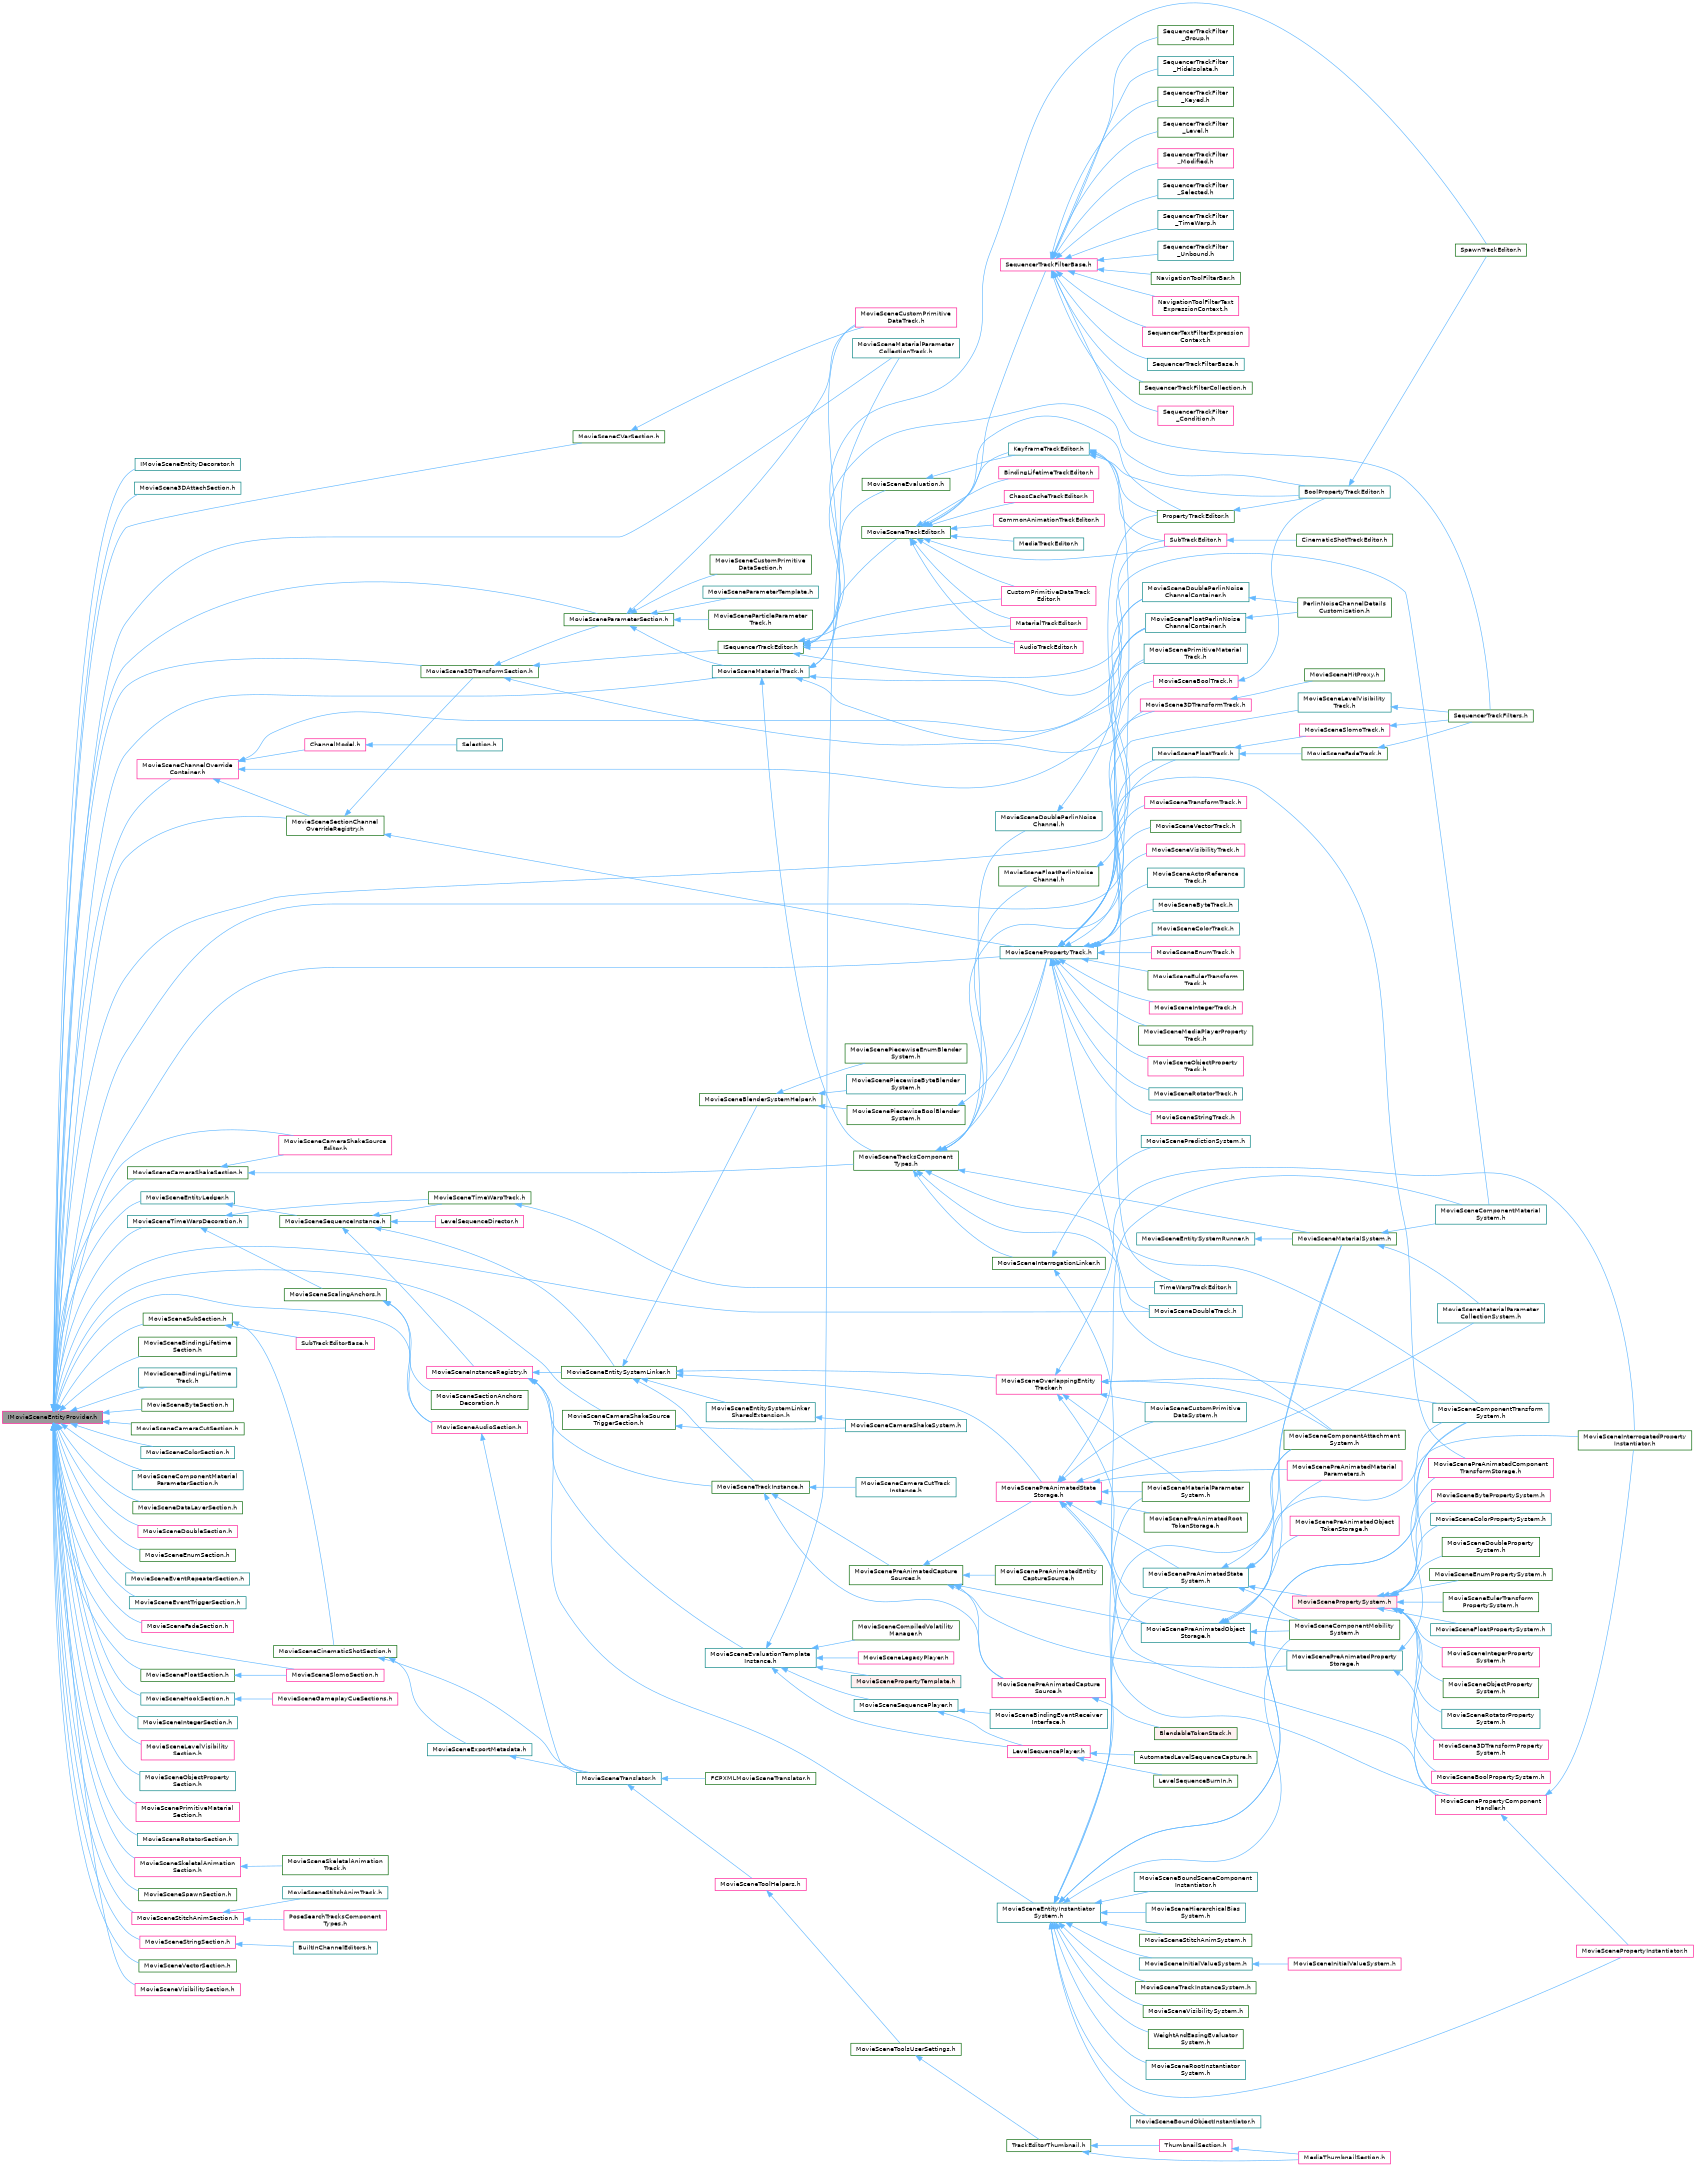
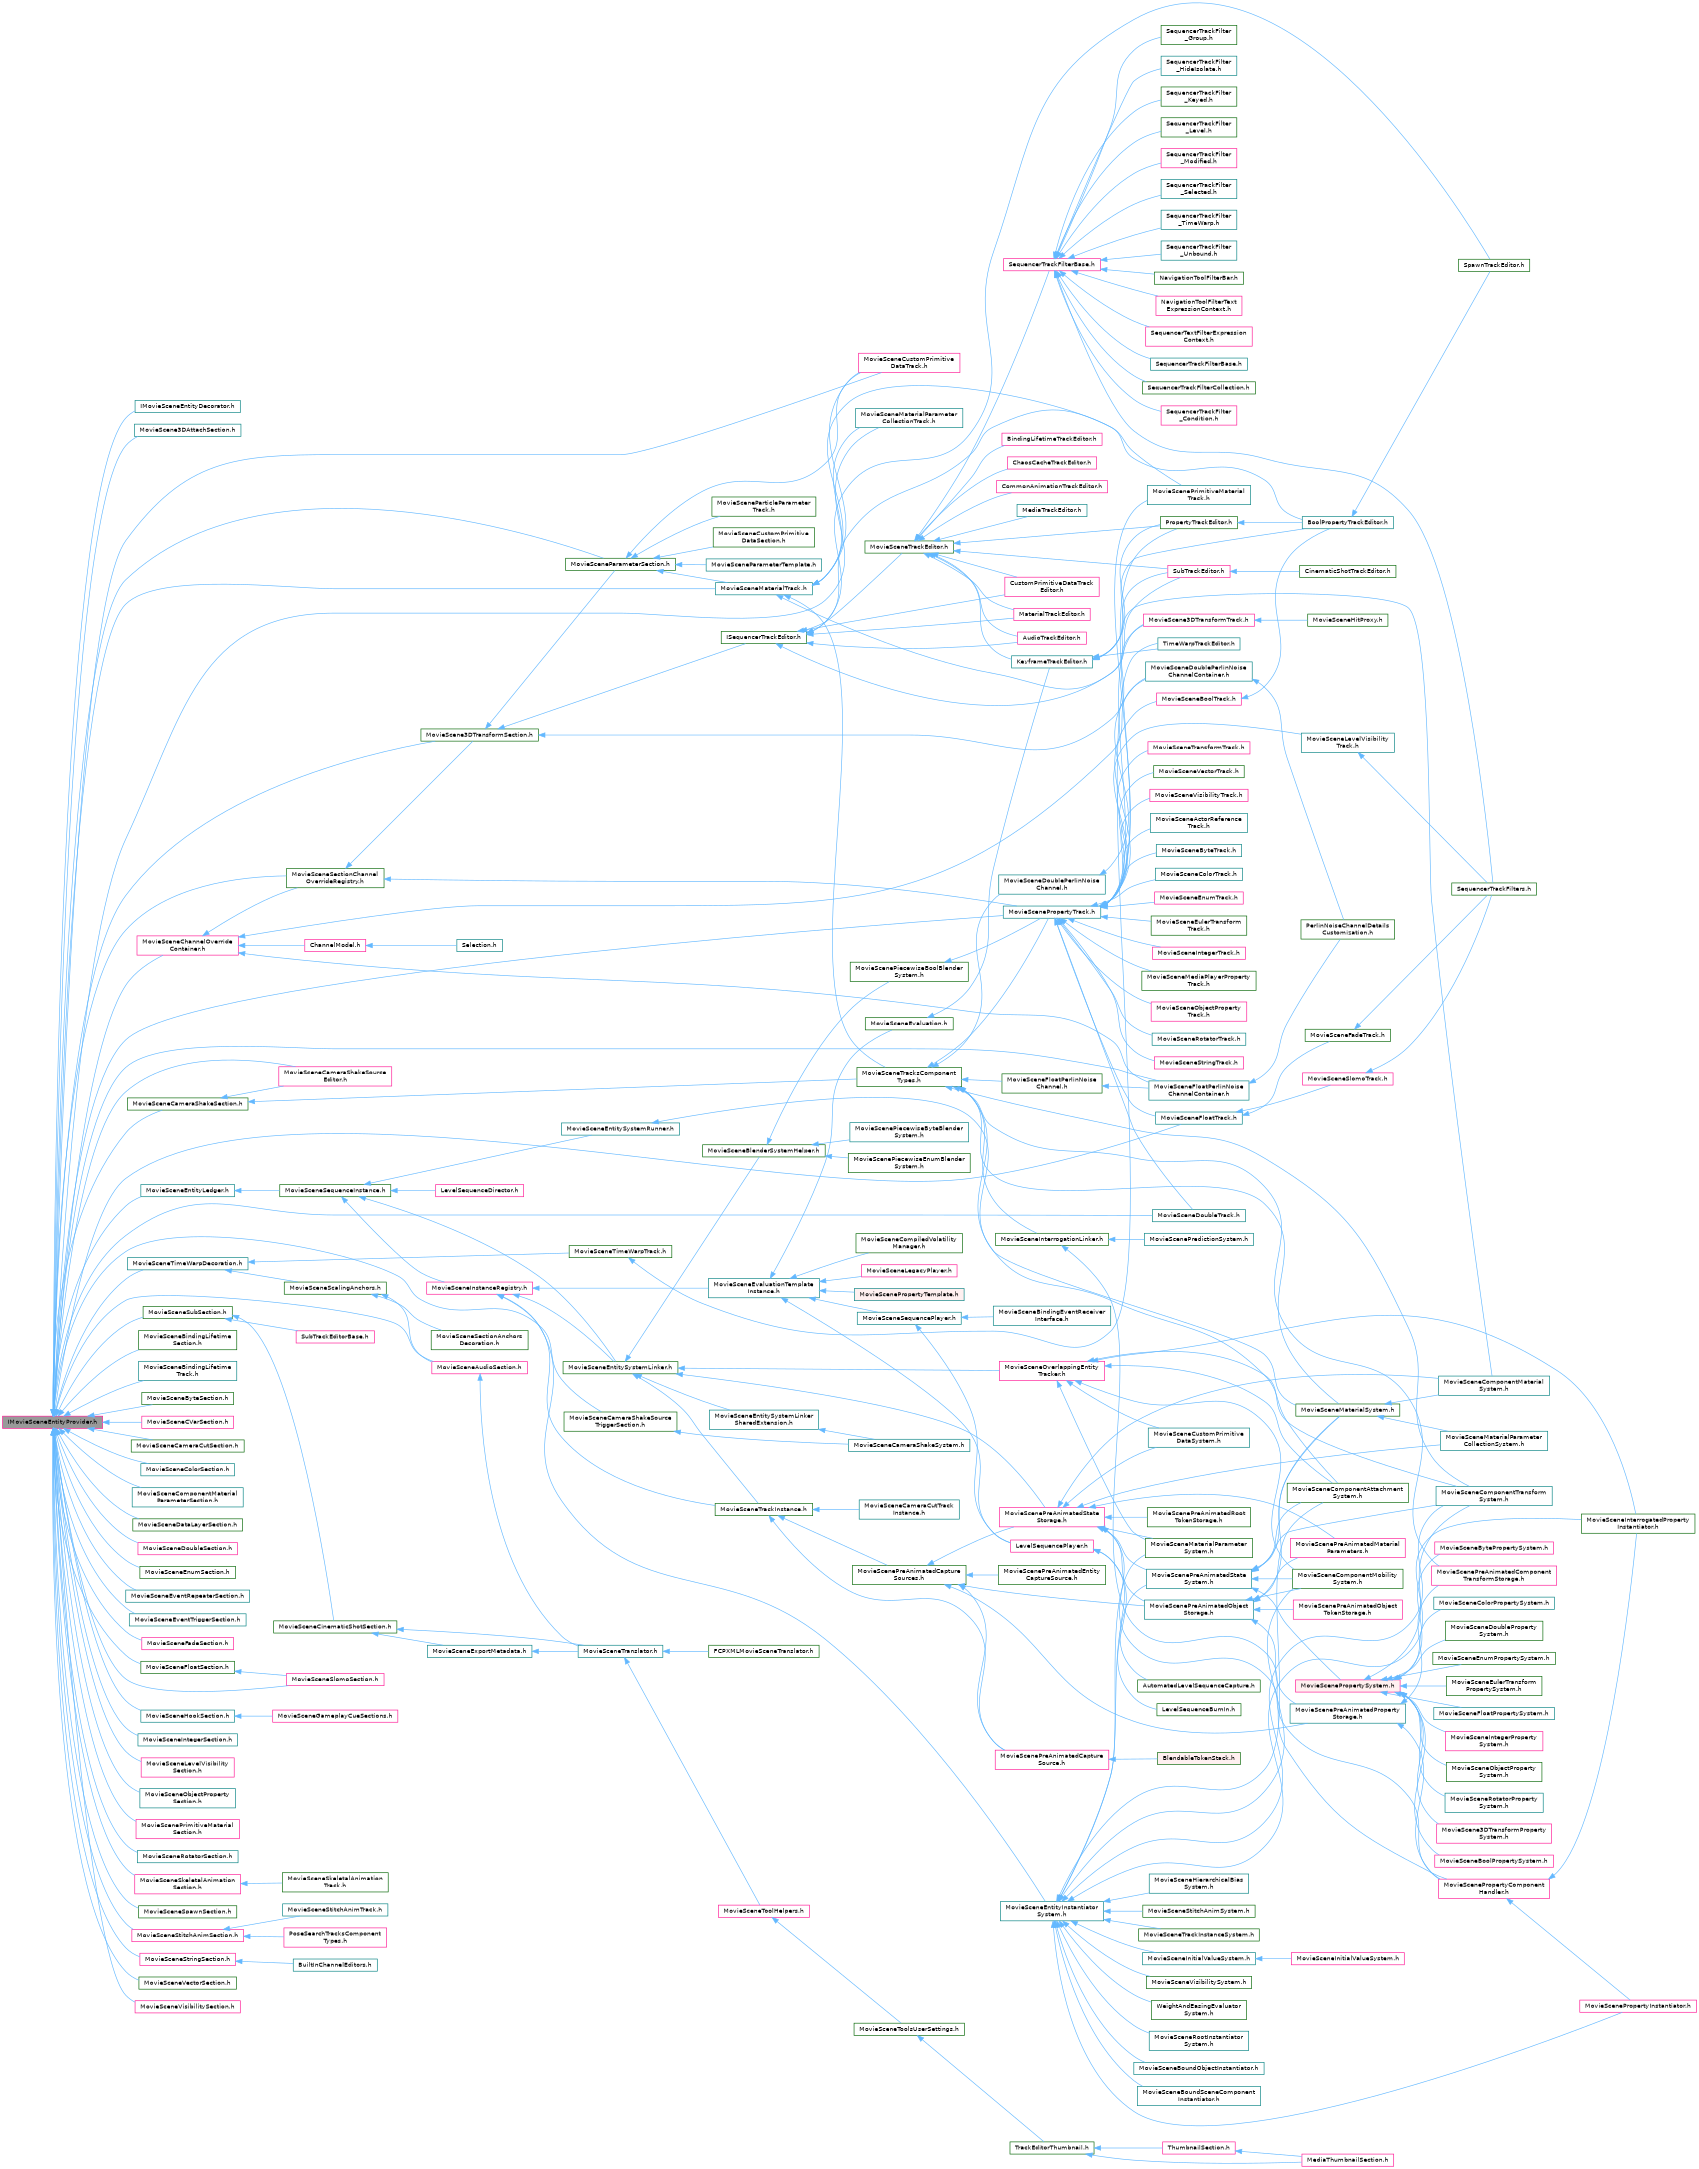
edge "MovieSceneCustomPrimitive DataTrack.h" -> "MovieSceneCVarSection.h": now "MovieSceneCustomPrimitive DataTrack.h" -> "IMovieSceneEntityProvider.h"
node "MovieSceneCVarSection.h": color darkgreen -> deeppink
edge "MovieSceneTimeWarpTrack.h" -> "MovieSceneSequenceInstance.h": now "MovieSceneEntitySystemRunner.h" -> "MovieSceneSequenceInstance.h"
